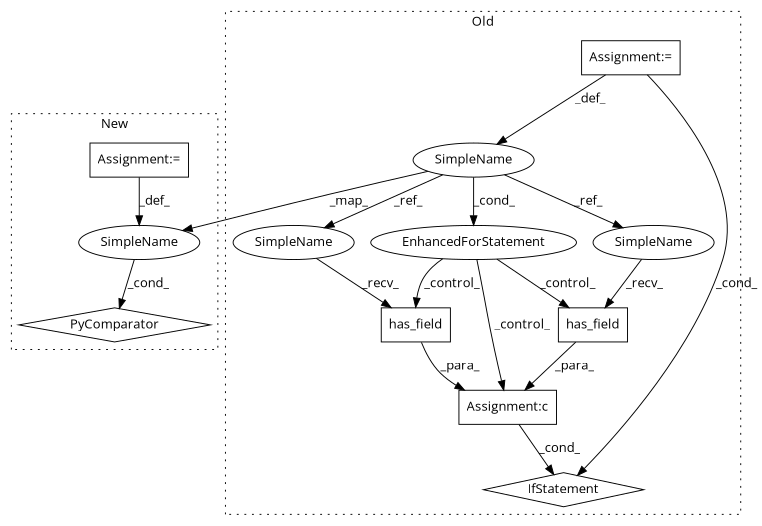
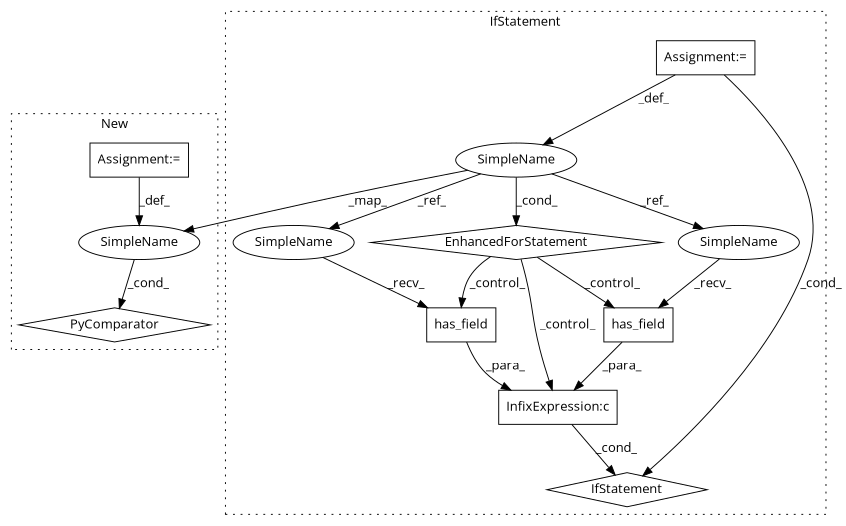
cluster "Old": label "Old" -> "IfStatement"
node "EnhancedForStatement": shape ellipse -> diamond
node "Assignment:c": label "Assignment:c" -> "InfixExpression:c"
